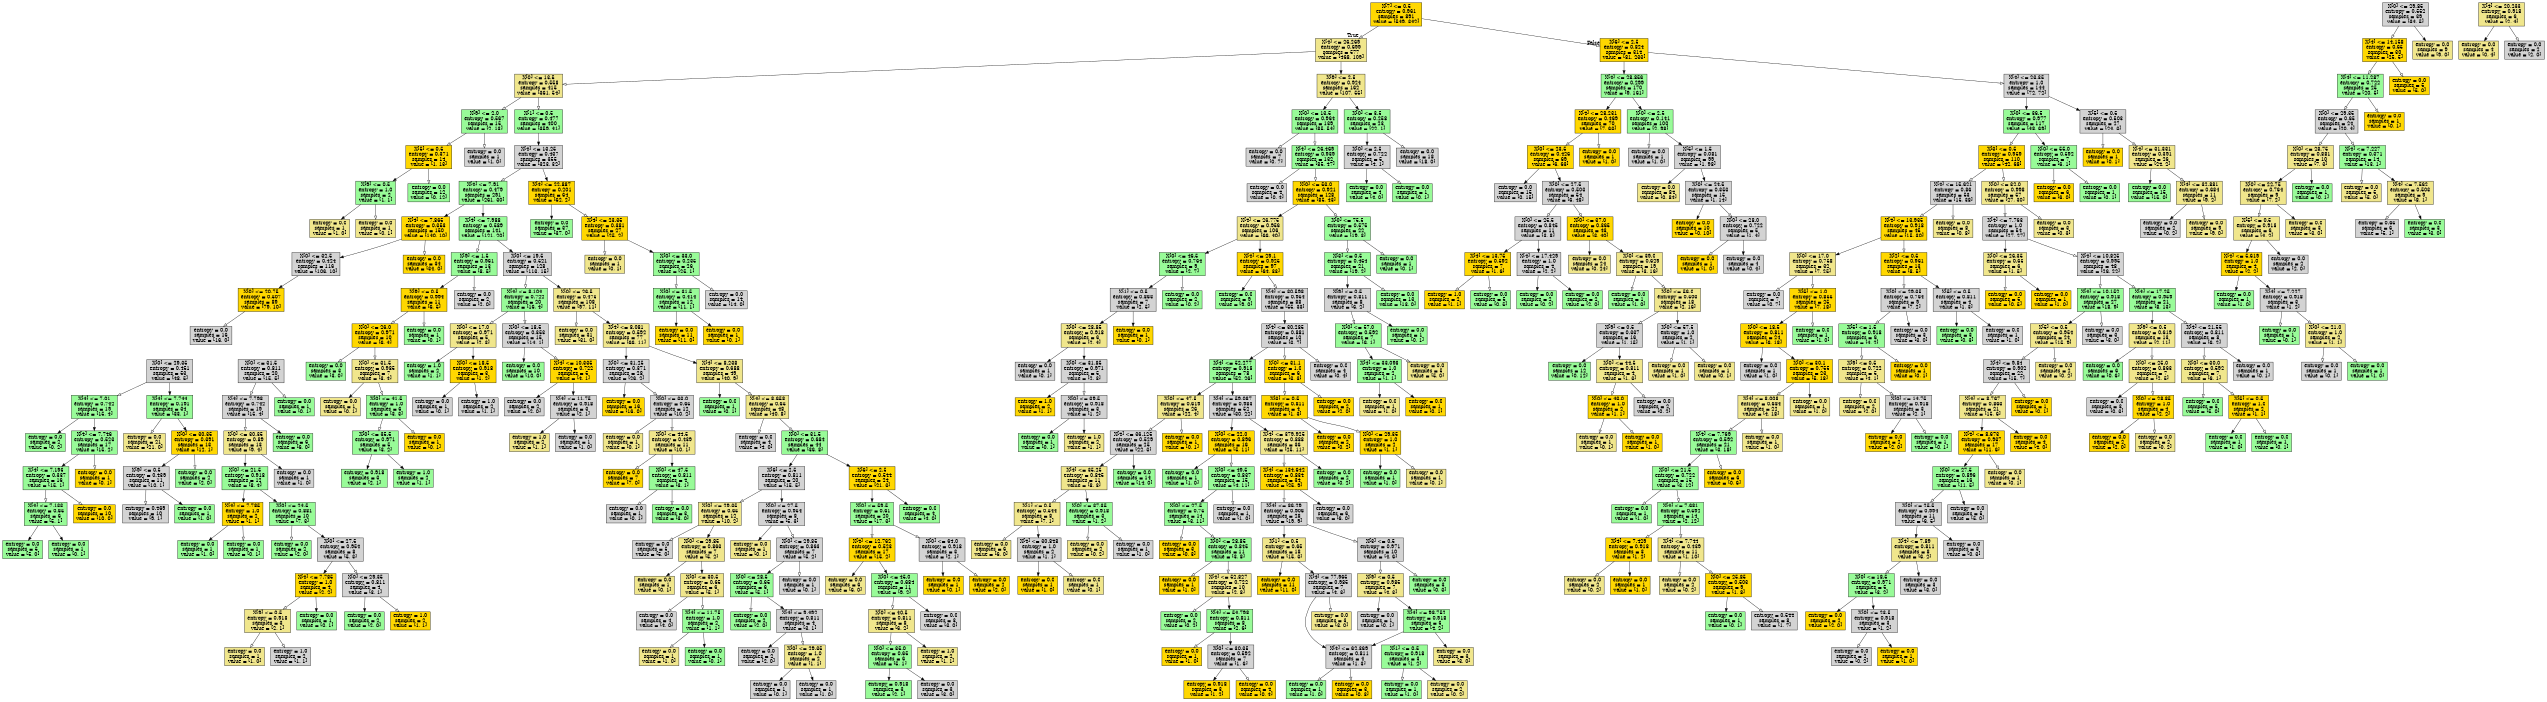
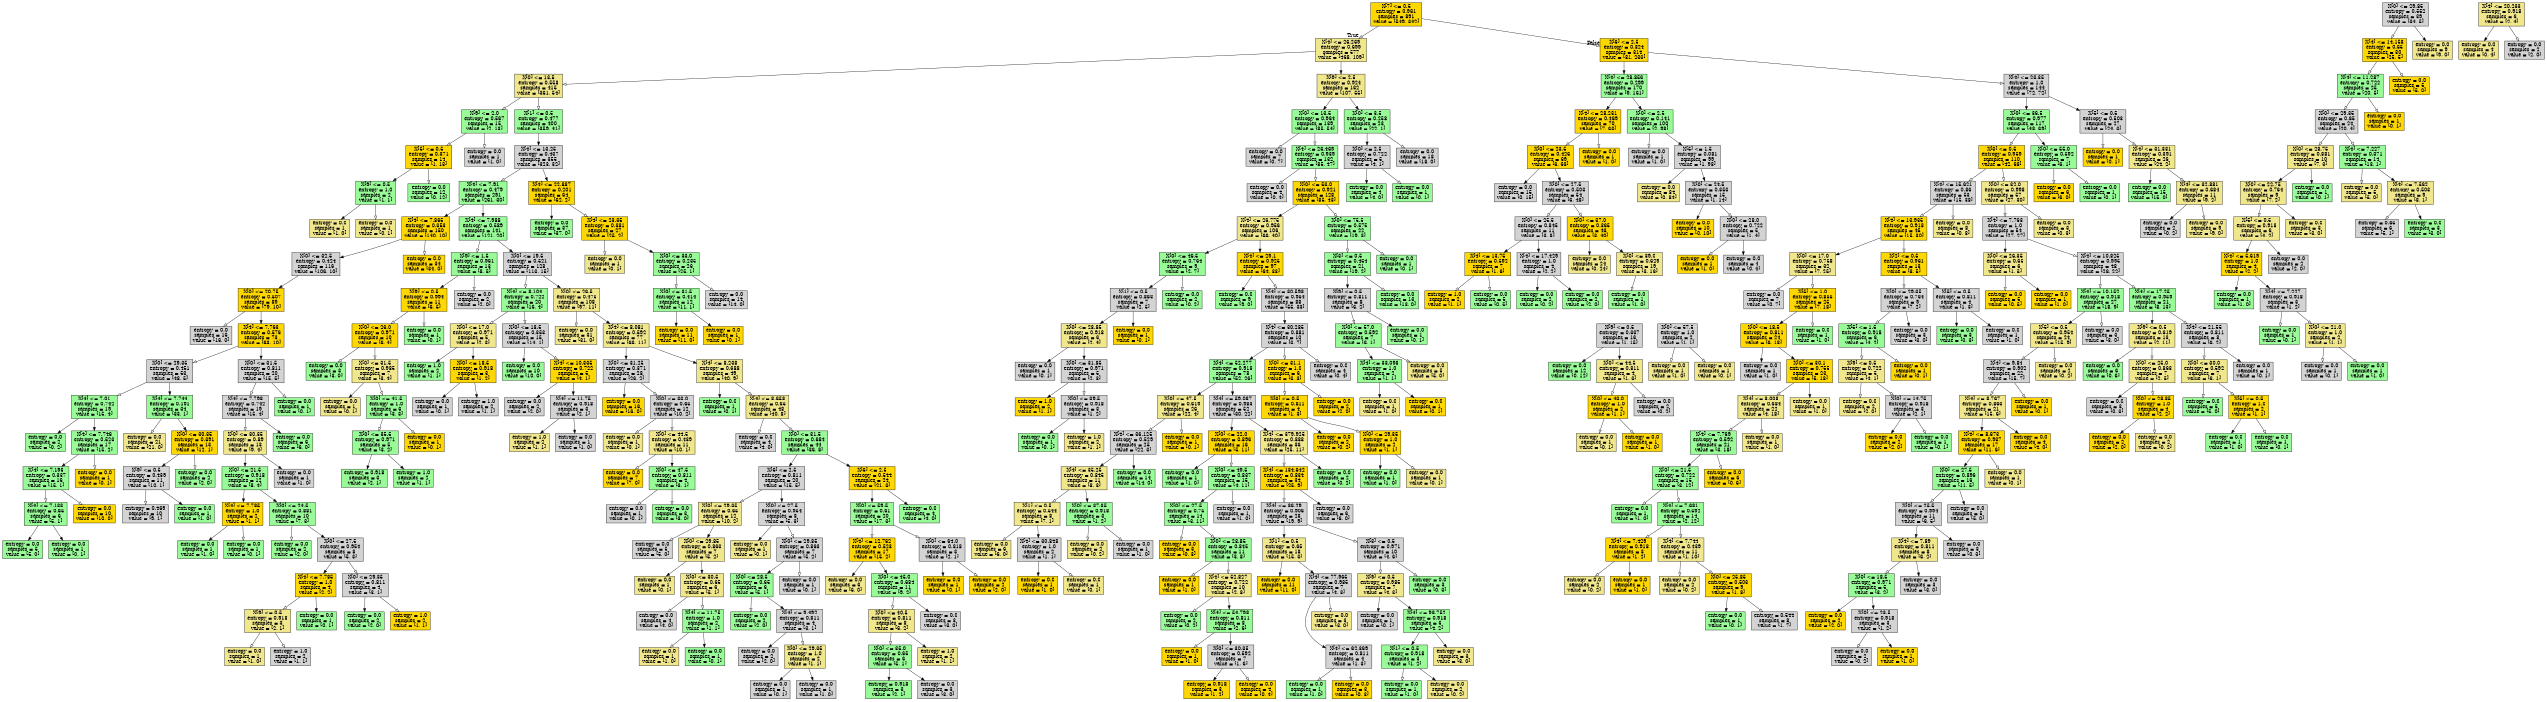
node "X[0] <= 56.0 entropy = 0.503 samples = 18 value = [2, 16]": removed
node "X[4] <= 7.763 entropy = 0.576 samples = 73 value = [63, 10]": added
node "X[0] <= 64.0 entropy = 0.918 samples = 3 value = [2, 1]": label "X[0] <= 64.0 entropy = 0.918 samples = 3 value = [2, 1]" -> "X[0] <= 64.0 entropy = 0.818 samples = 3 value = [2, 1]"
edge "X[4] <= 98.752 entropy = 0.918 samples = 6 value = [4, 2]" -> "X[4] <= 62.369 entropy = 0.811 samples = 4 value = [1, 3]": now "X[4] <= 98.752 entropy = 0.918 samples = 6 value = [4, 2]" -> "X[1] <= 0.5 entropy = 0.918 samples = 3 value = [1, 2]"
